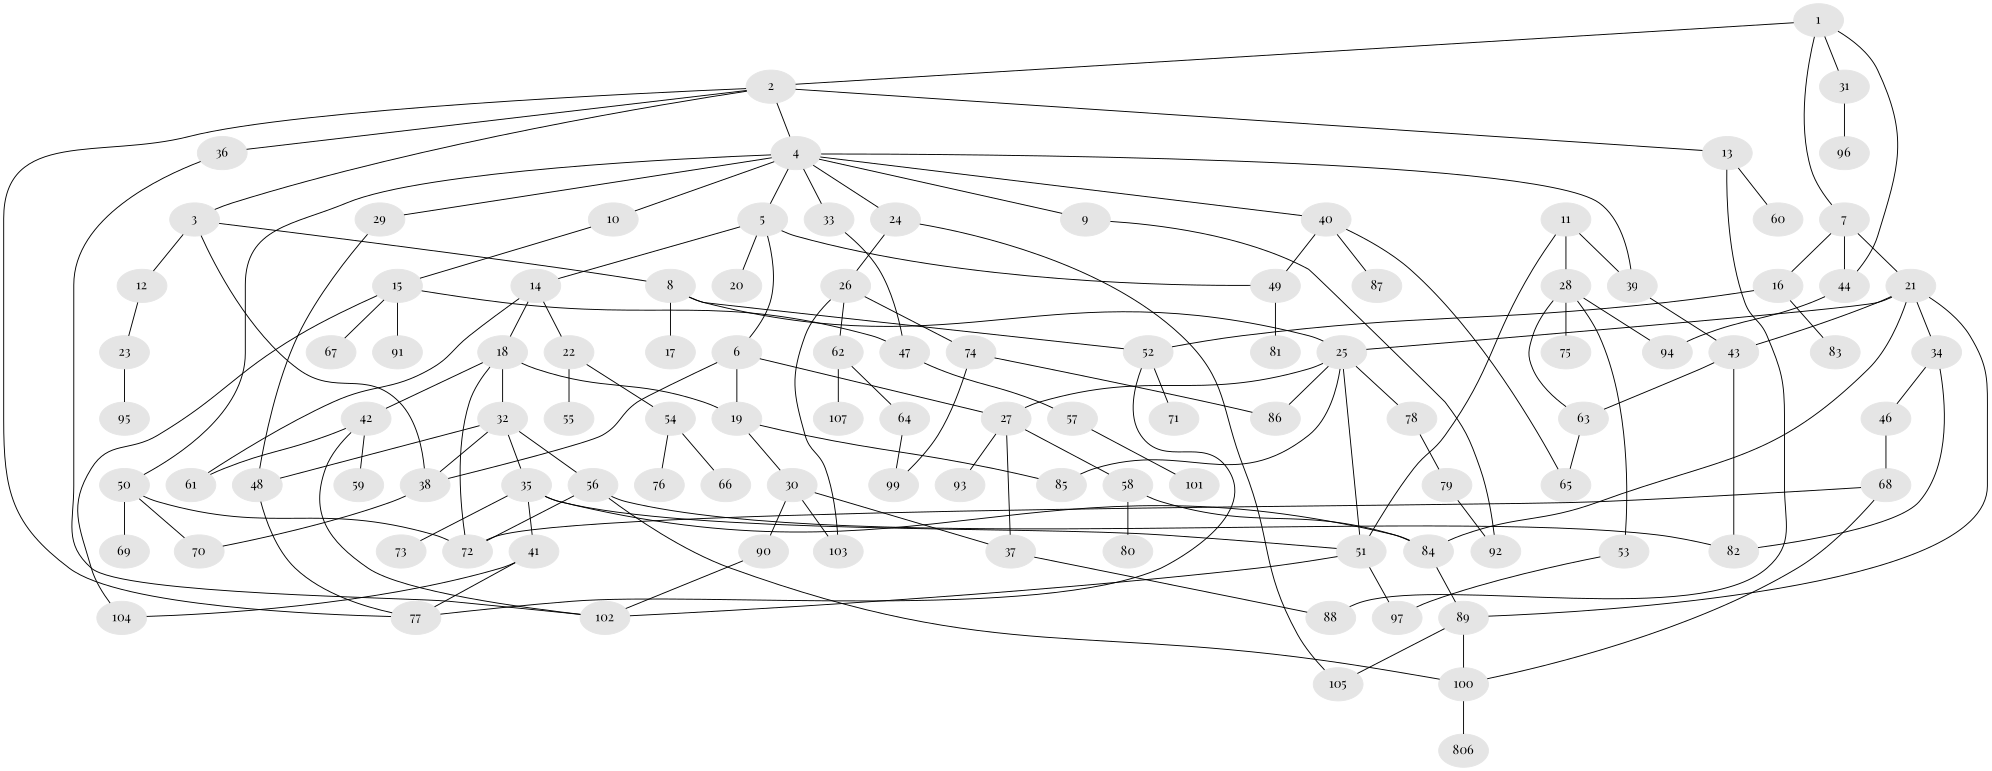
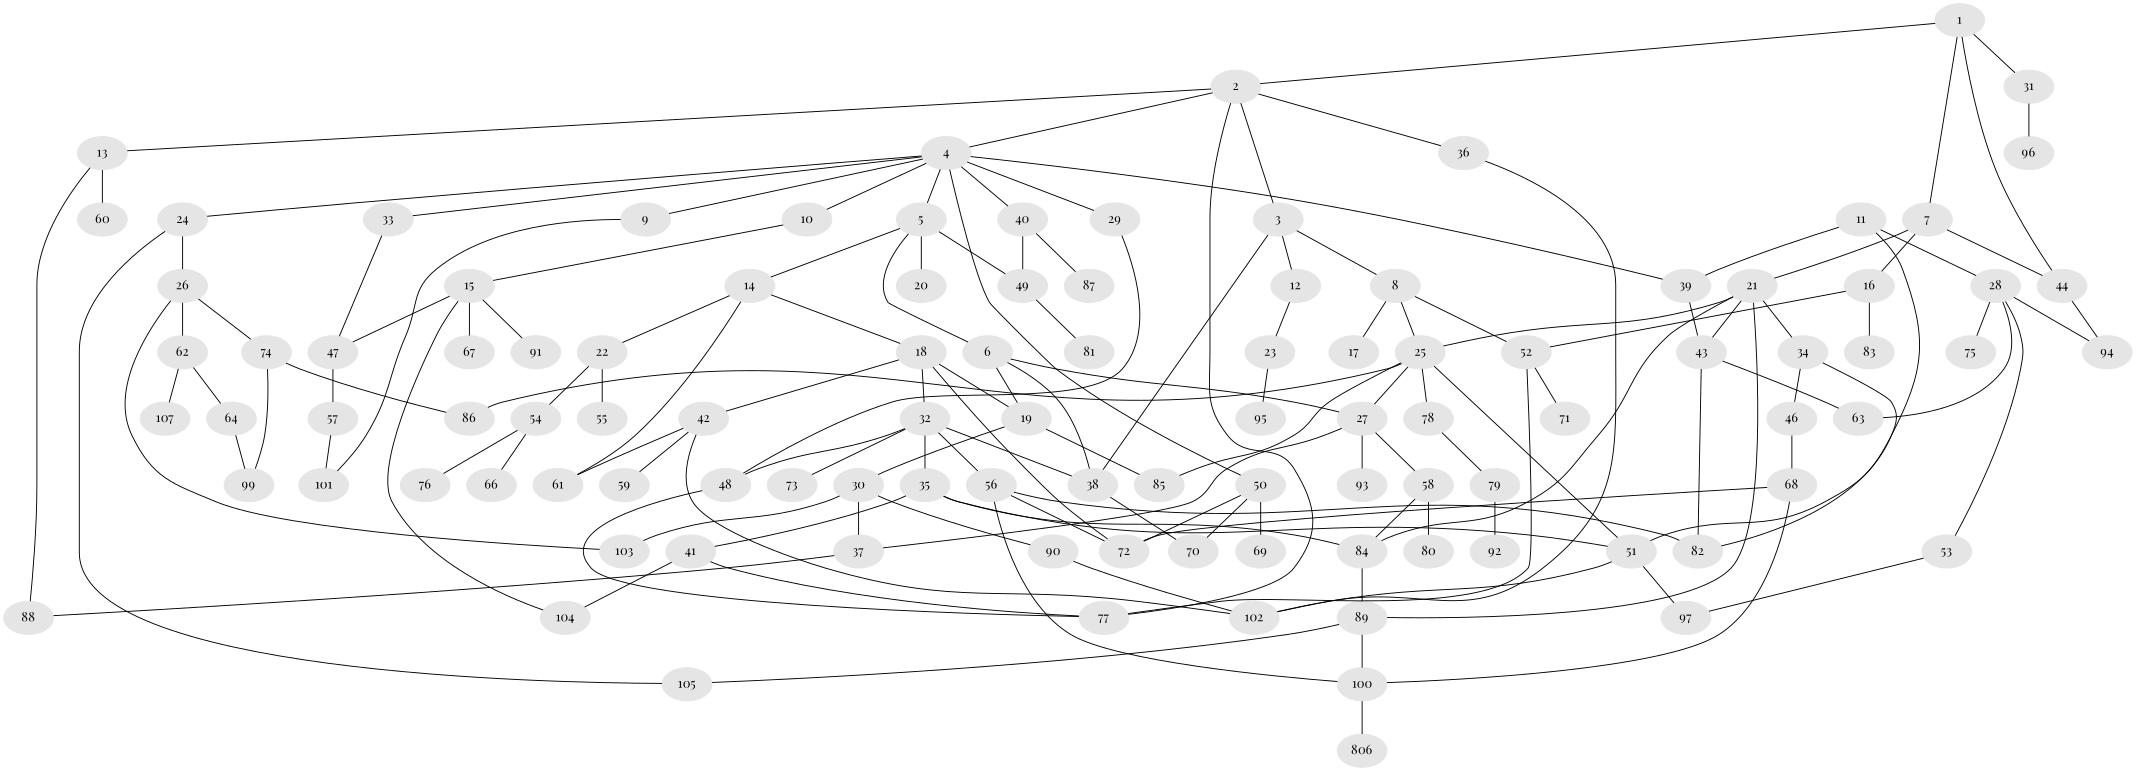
edge "9" -- "92": now "9" -- "101"
node "65": removed
edge "35" -- "73": now "32" -- "73"
